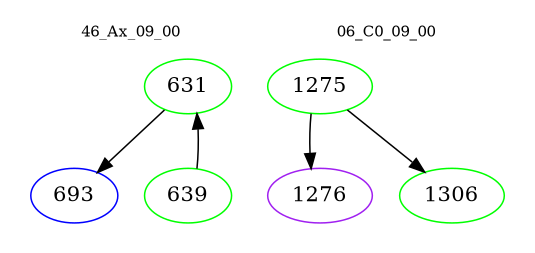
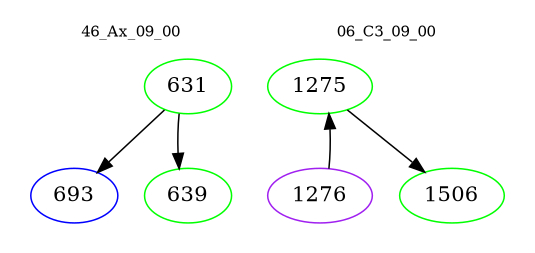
cluster "06_C0_09_00": label "06_C0_09_00" -> "06_C3_09_00"
edge "1275" -> "1276": reversed
edge "639" -> "631": reversed
node "1306": label "1306" -> "1506"
